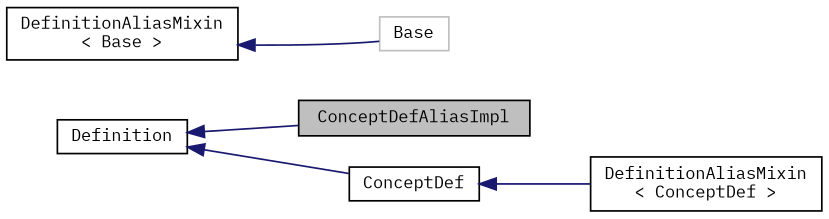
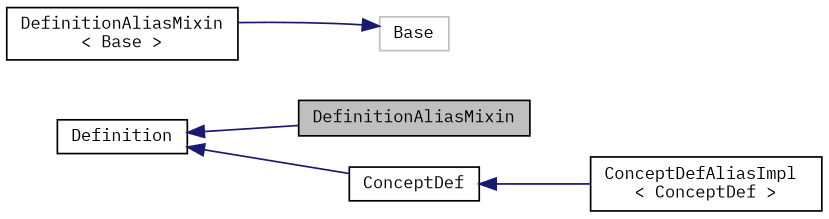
edge "Base" -> "DefinitionAliasMixin < Base >": reversed
node "ConceptDefAliasImpl": label "ConceptDefAliasImpl" -> "DefinitionAliasMixin"
node "DefinitionAliasMixin < ConceptDef >": label "DefinitionAliasMixin < ConceptDef >" -> "ConceptDefAliasImpl < ConceptDef >"
